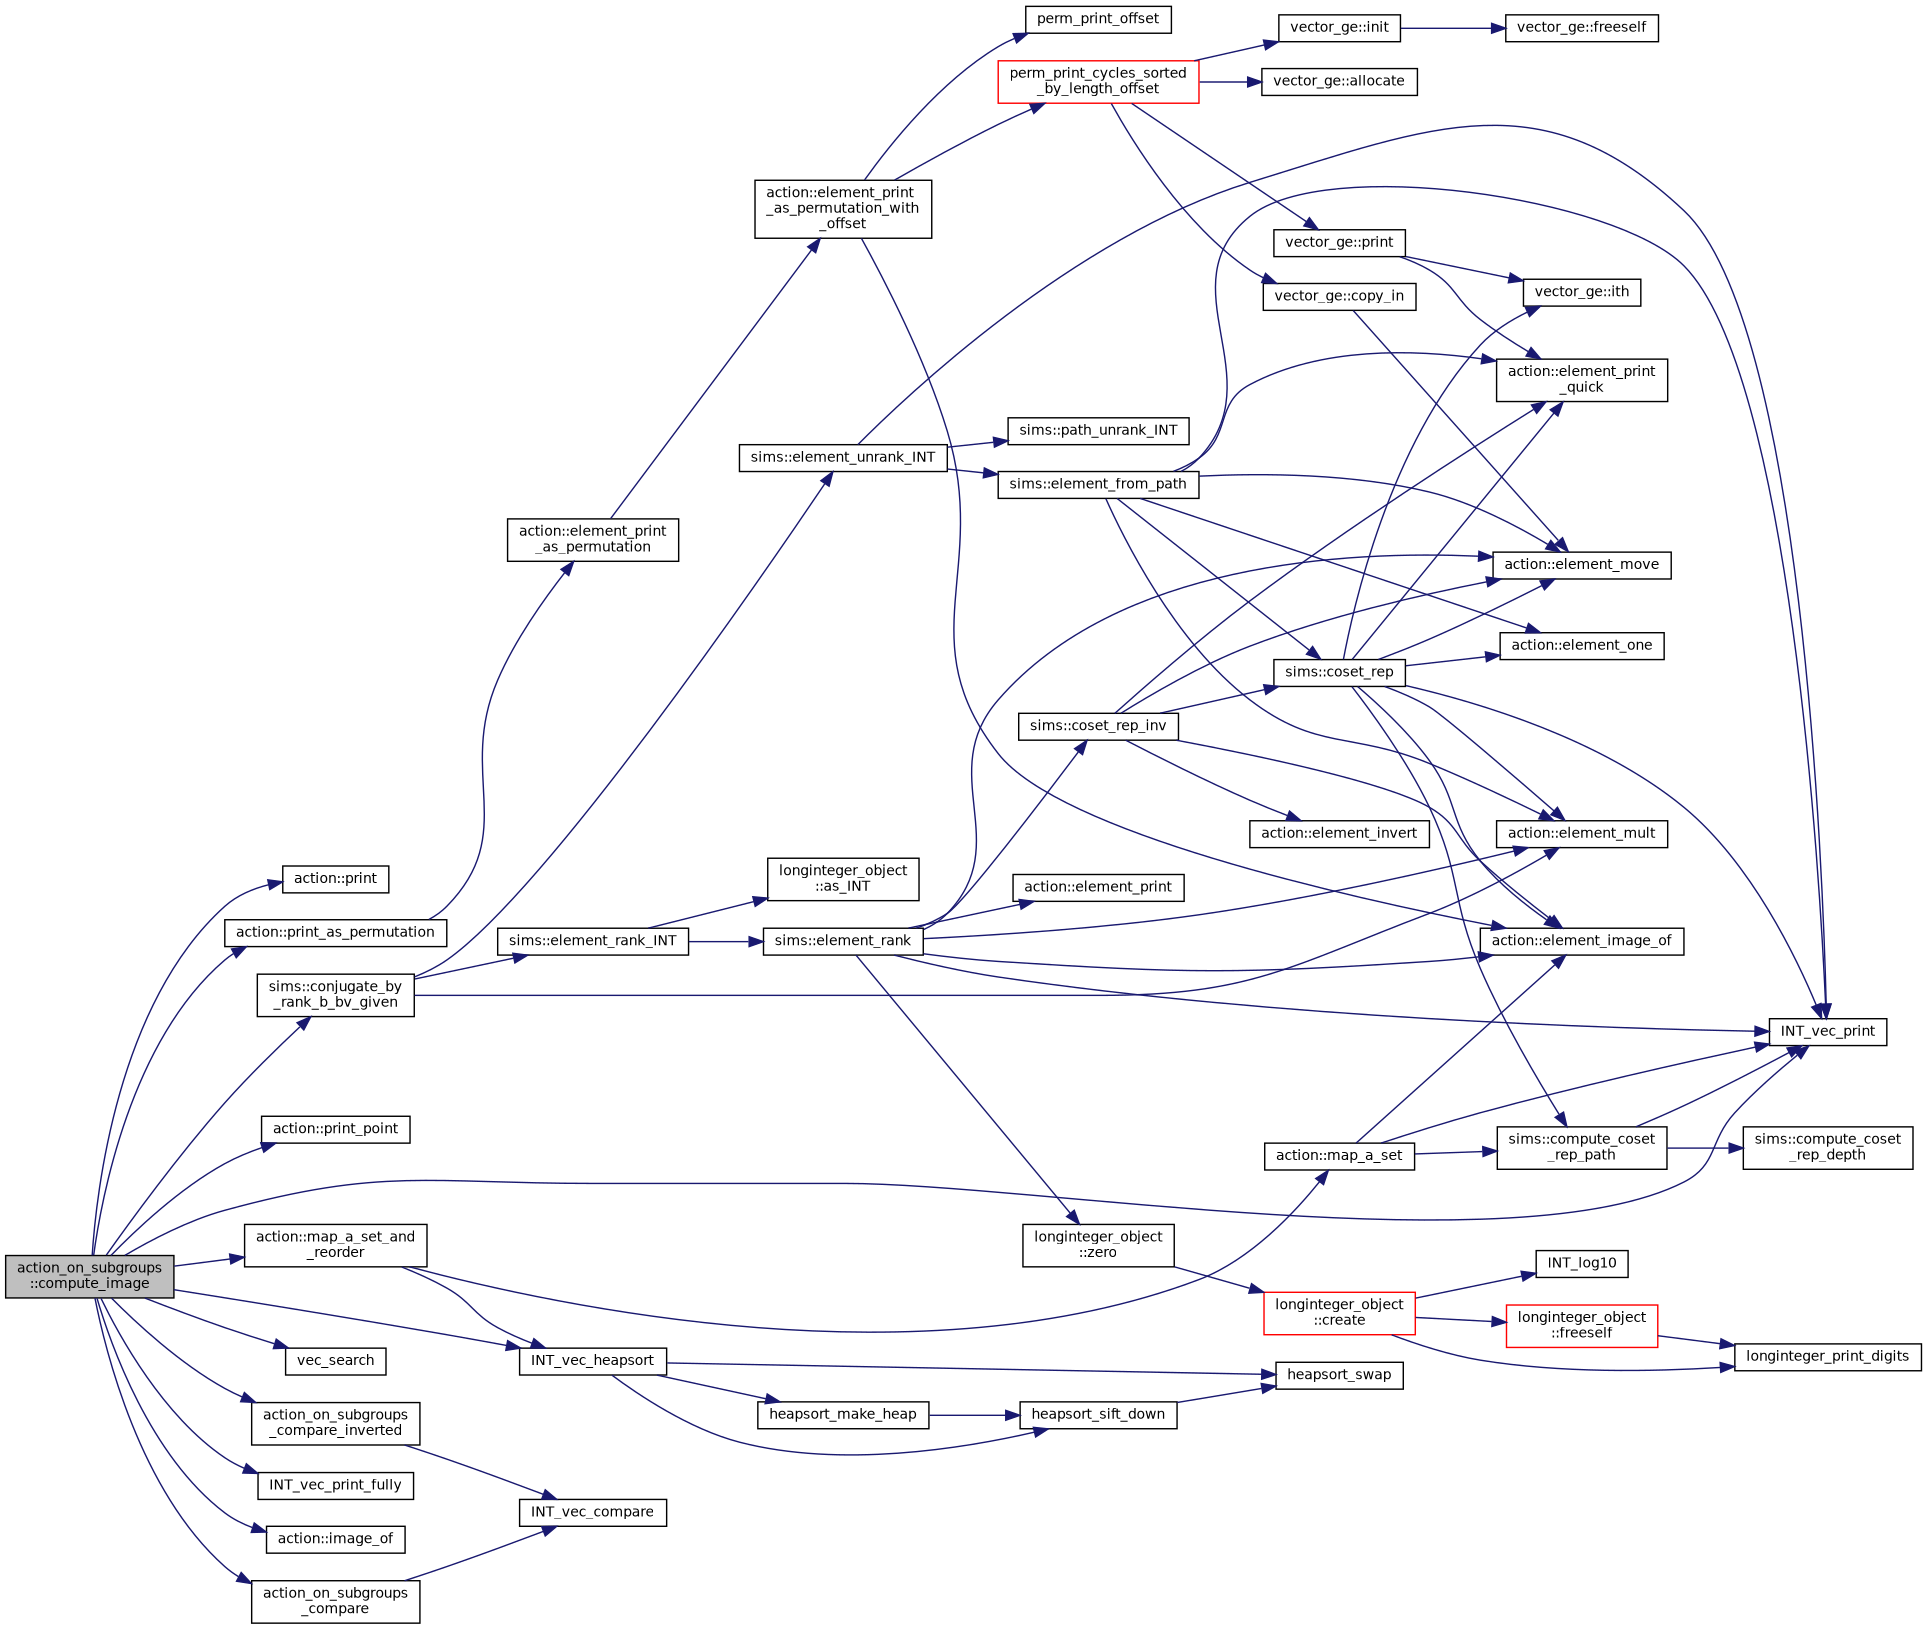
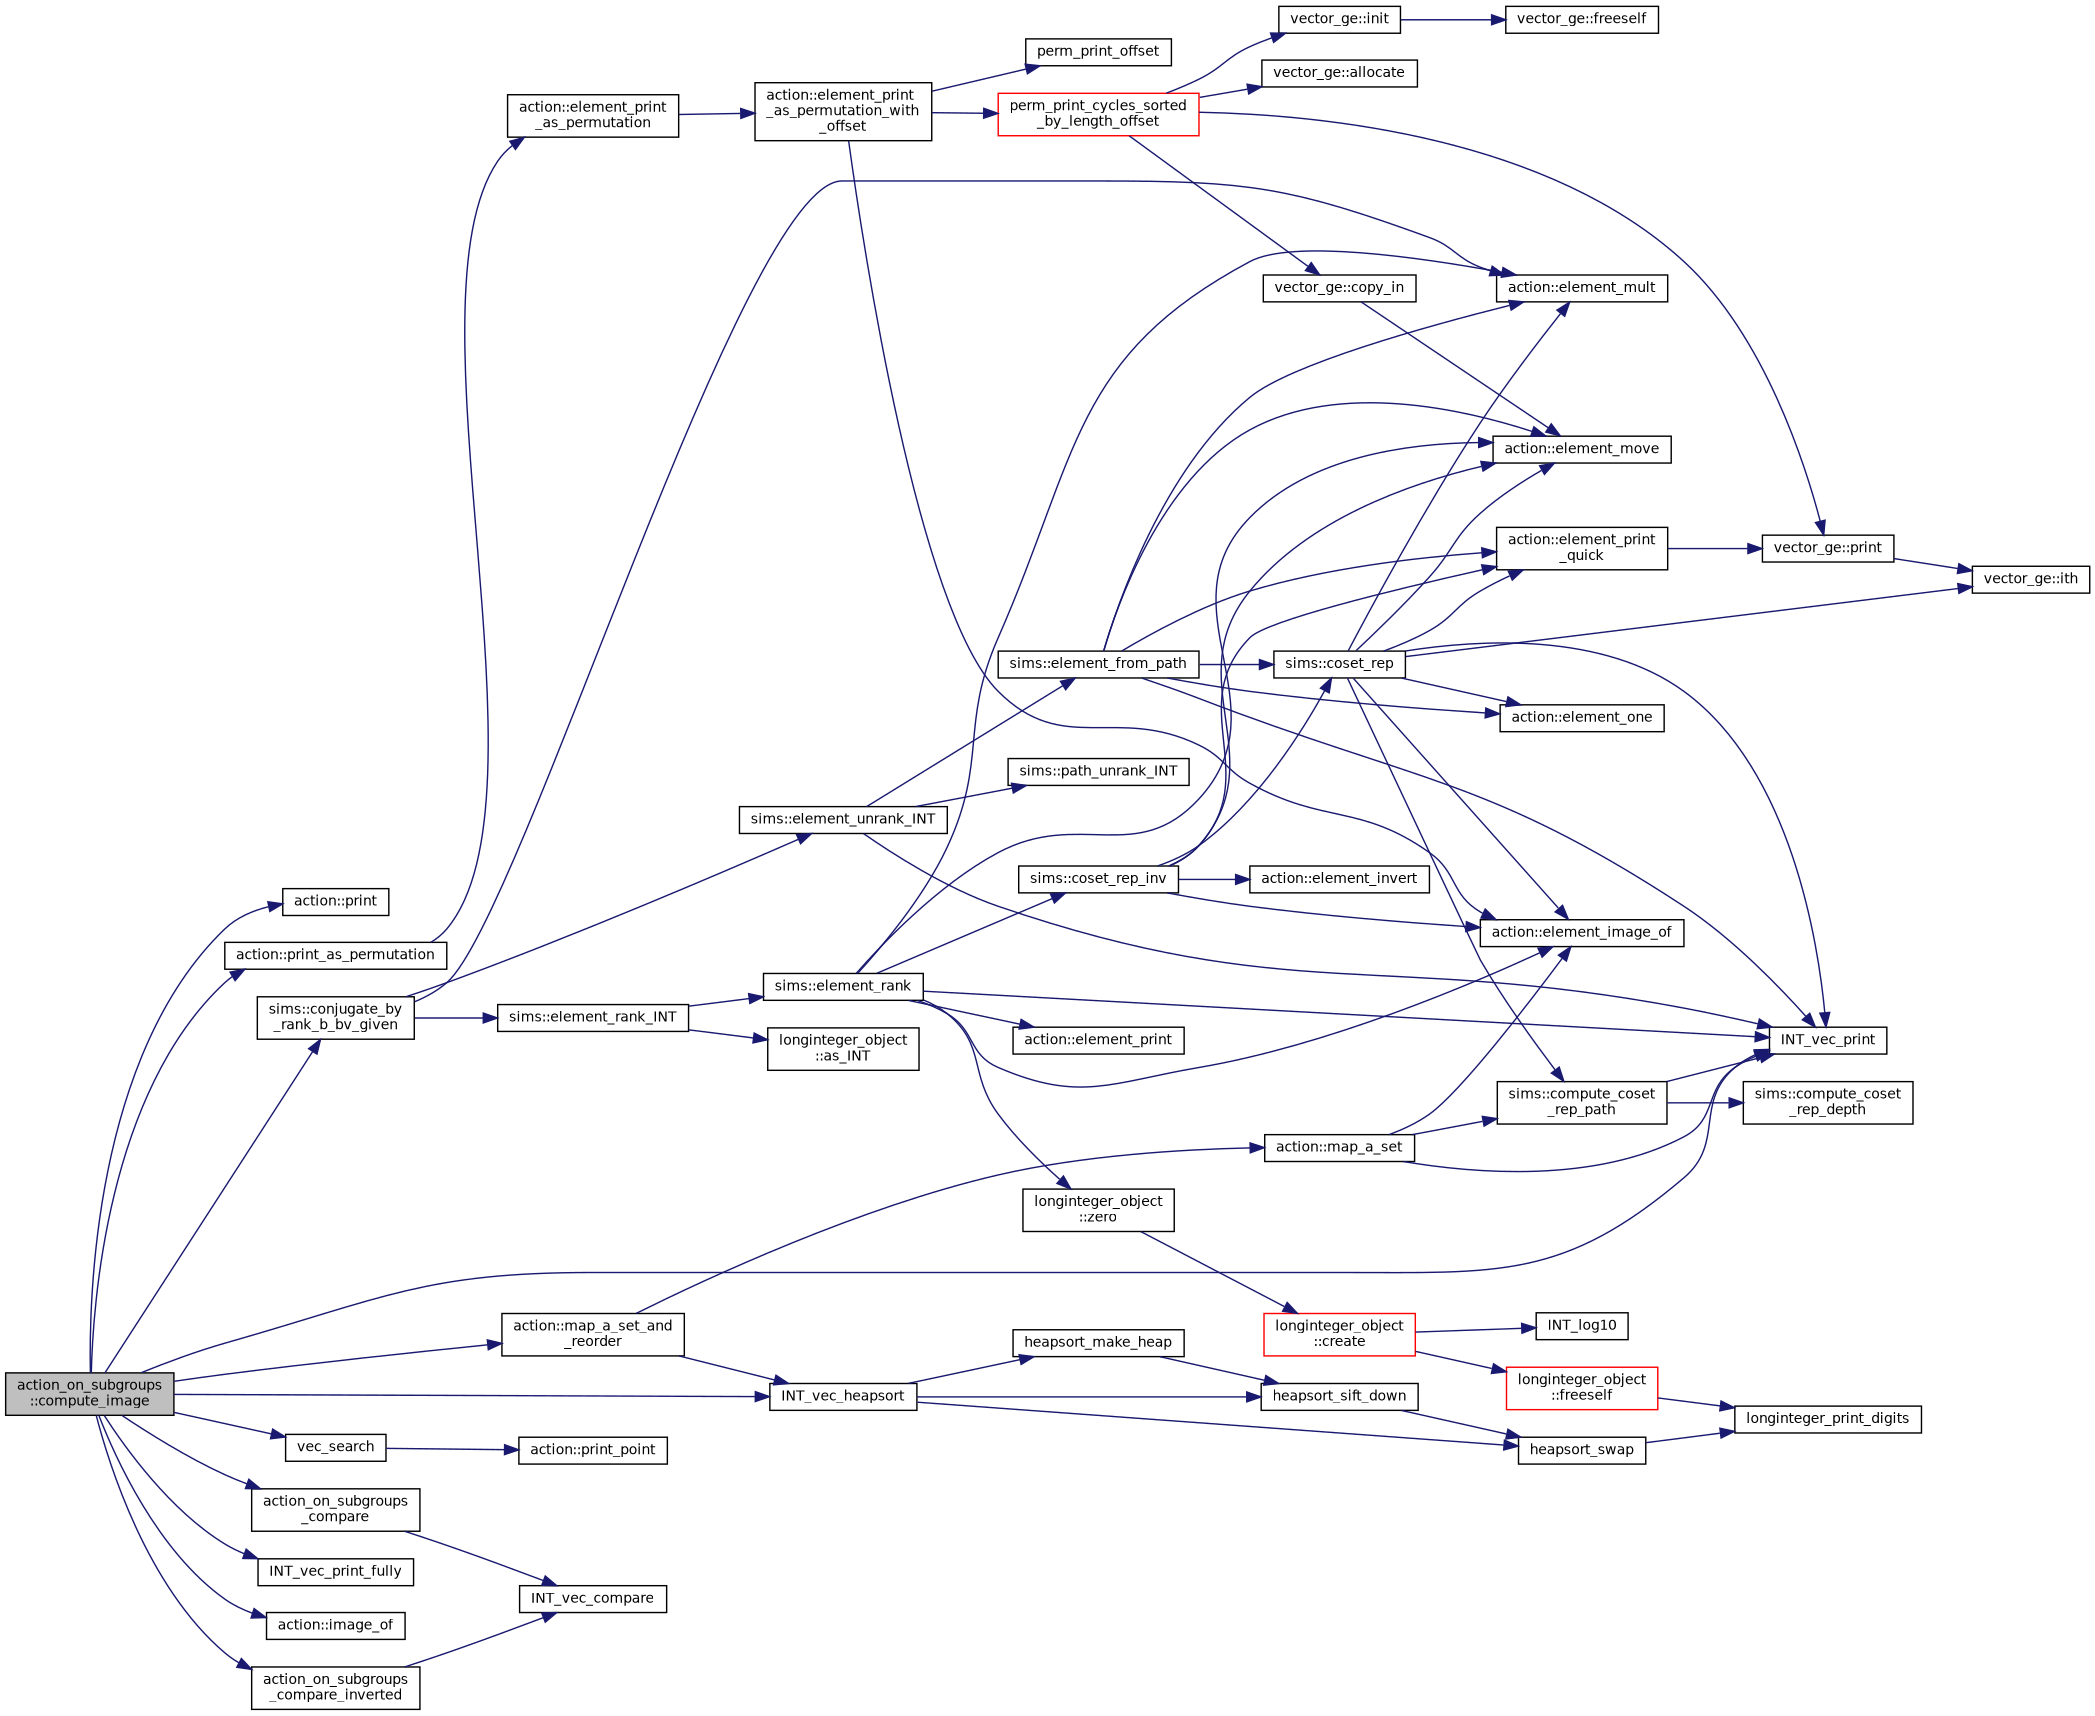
edge "vector_ge::print" -> "action::element_print _quick": reversed
edge "action_on_subgroups ::compute_image" -> "action::print_point": now "vec_search" -> "action::print_point"
edge "longinteger_object ::create" -> "longinteger_print_digits": now "heapsort_swap" -> "longinteger_print_digits"
